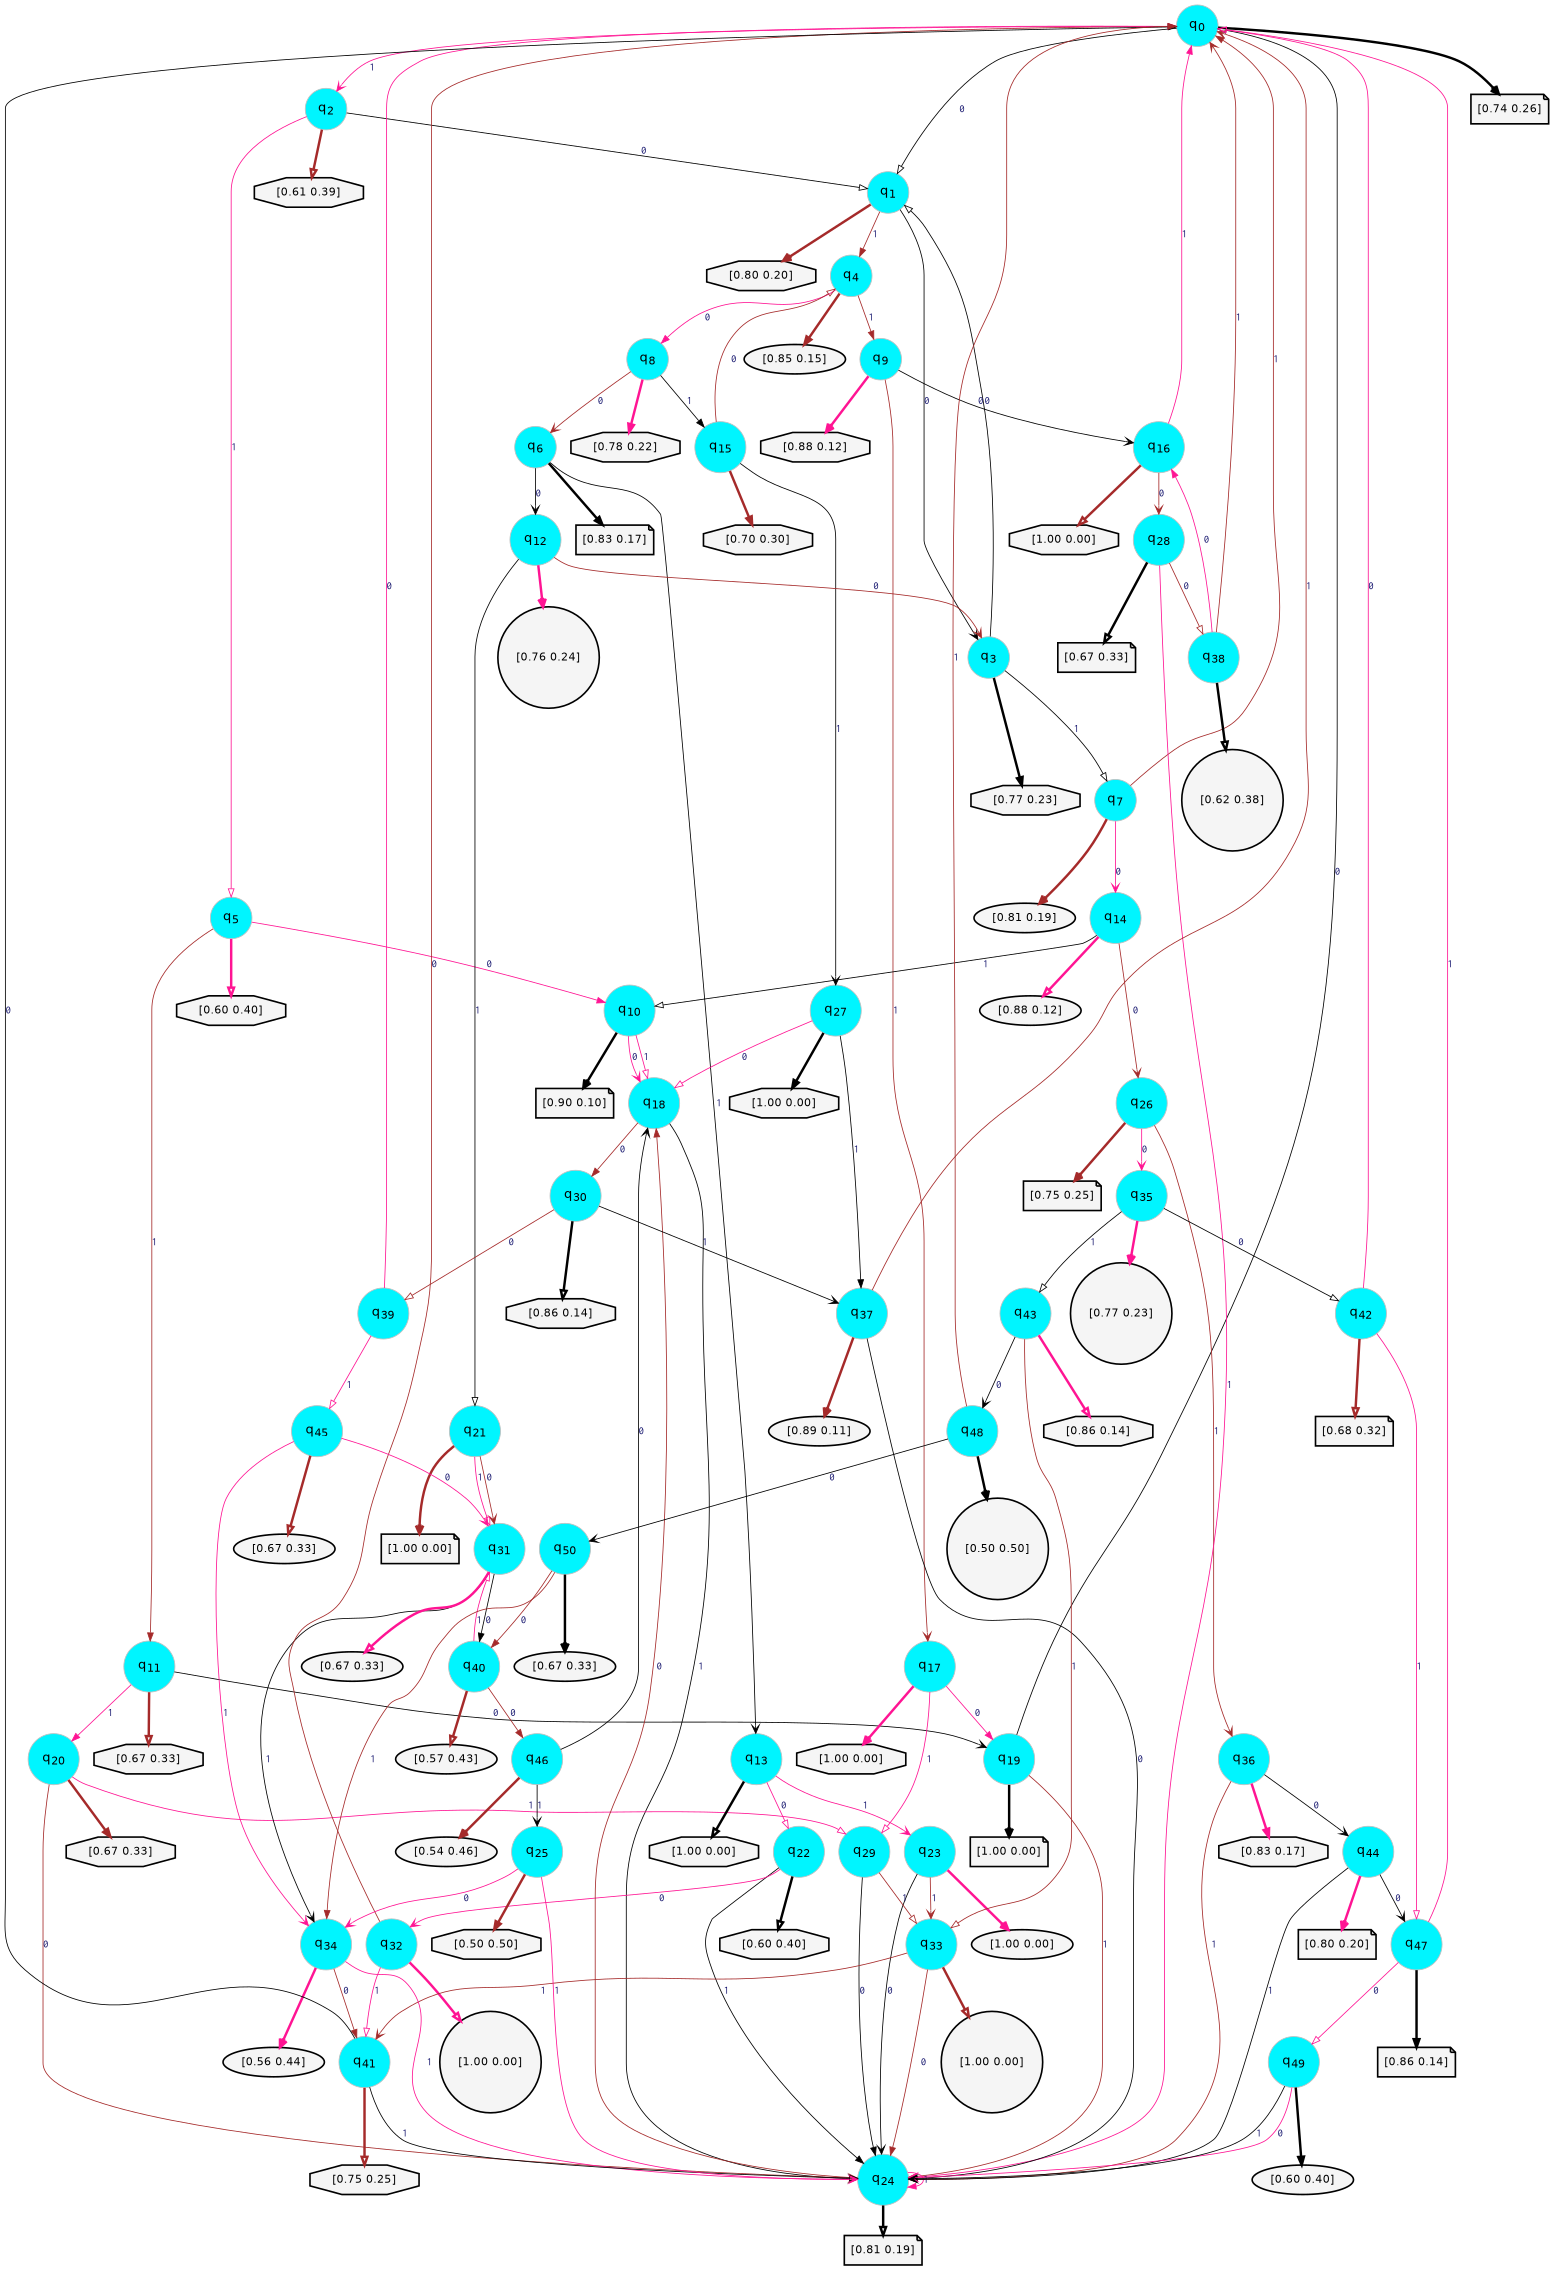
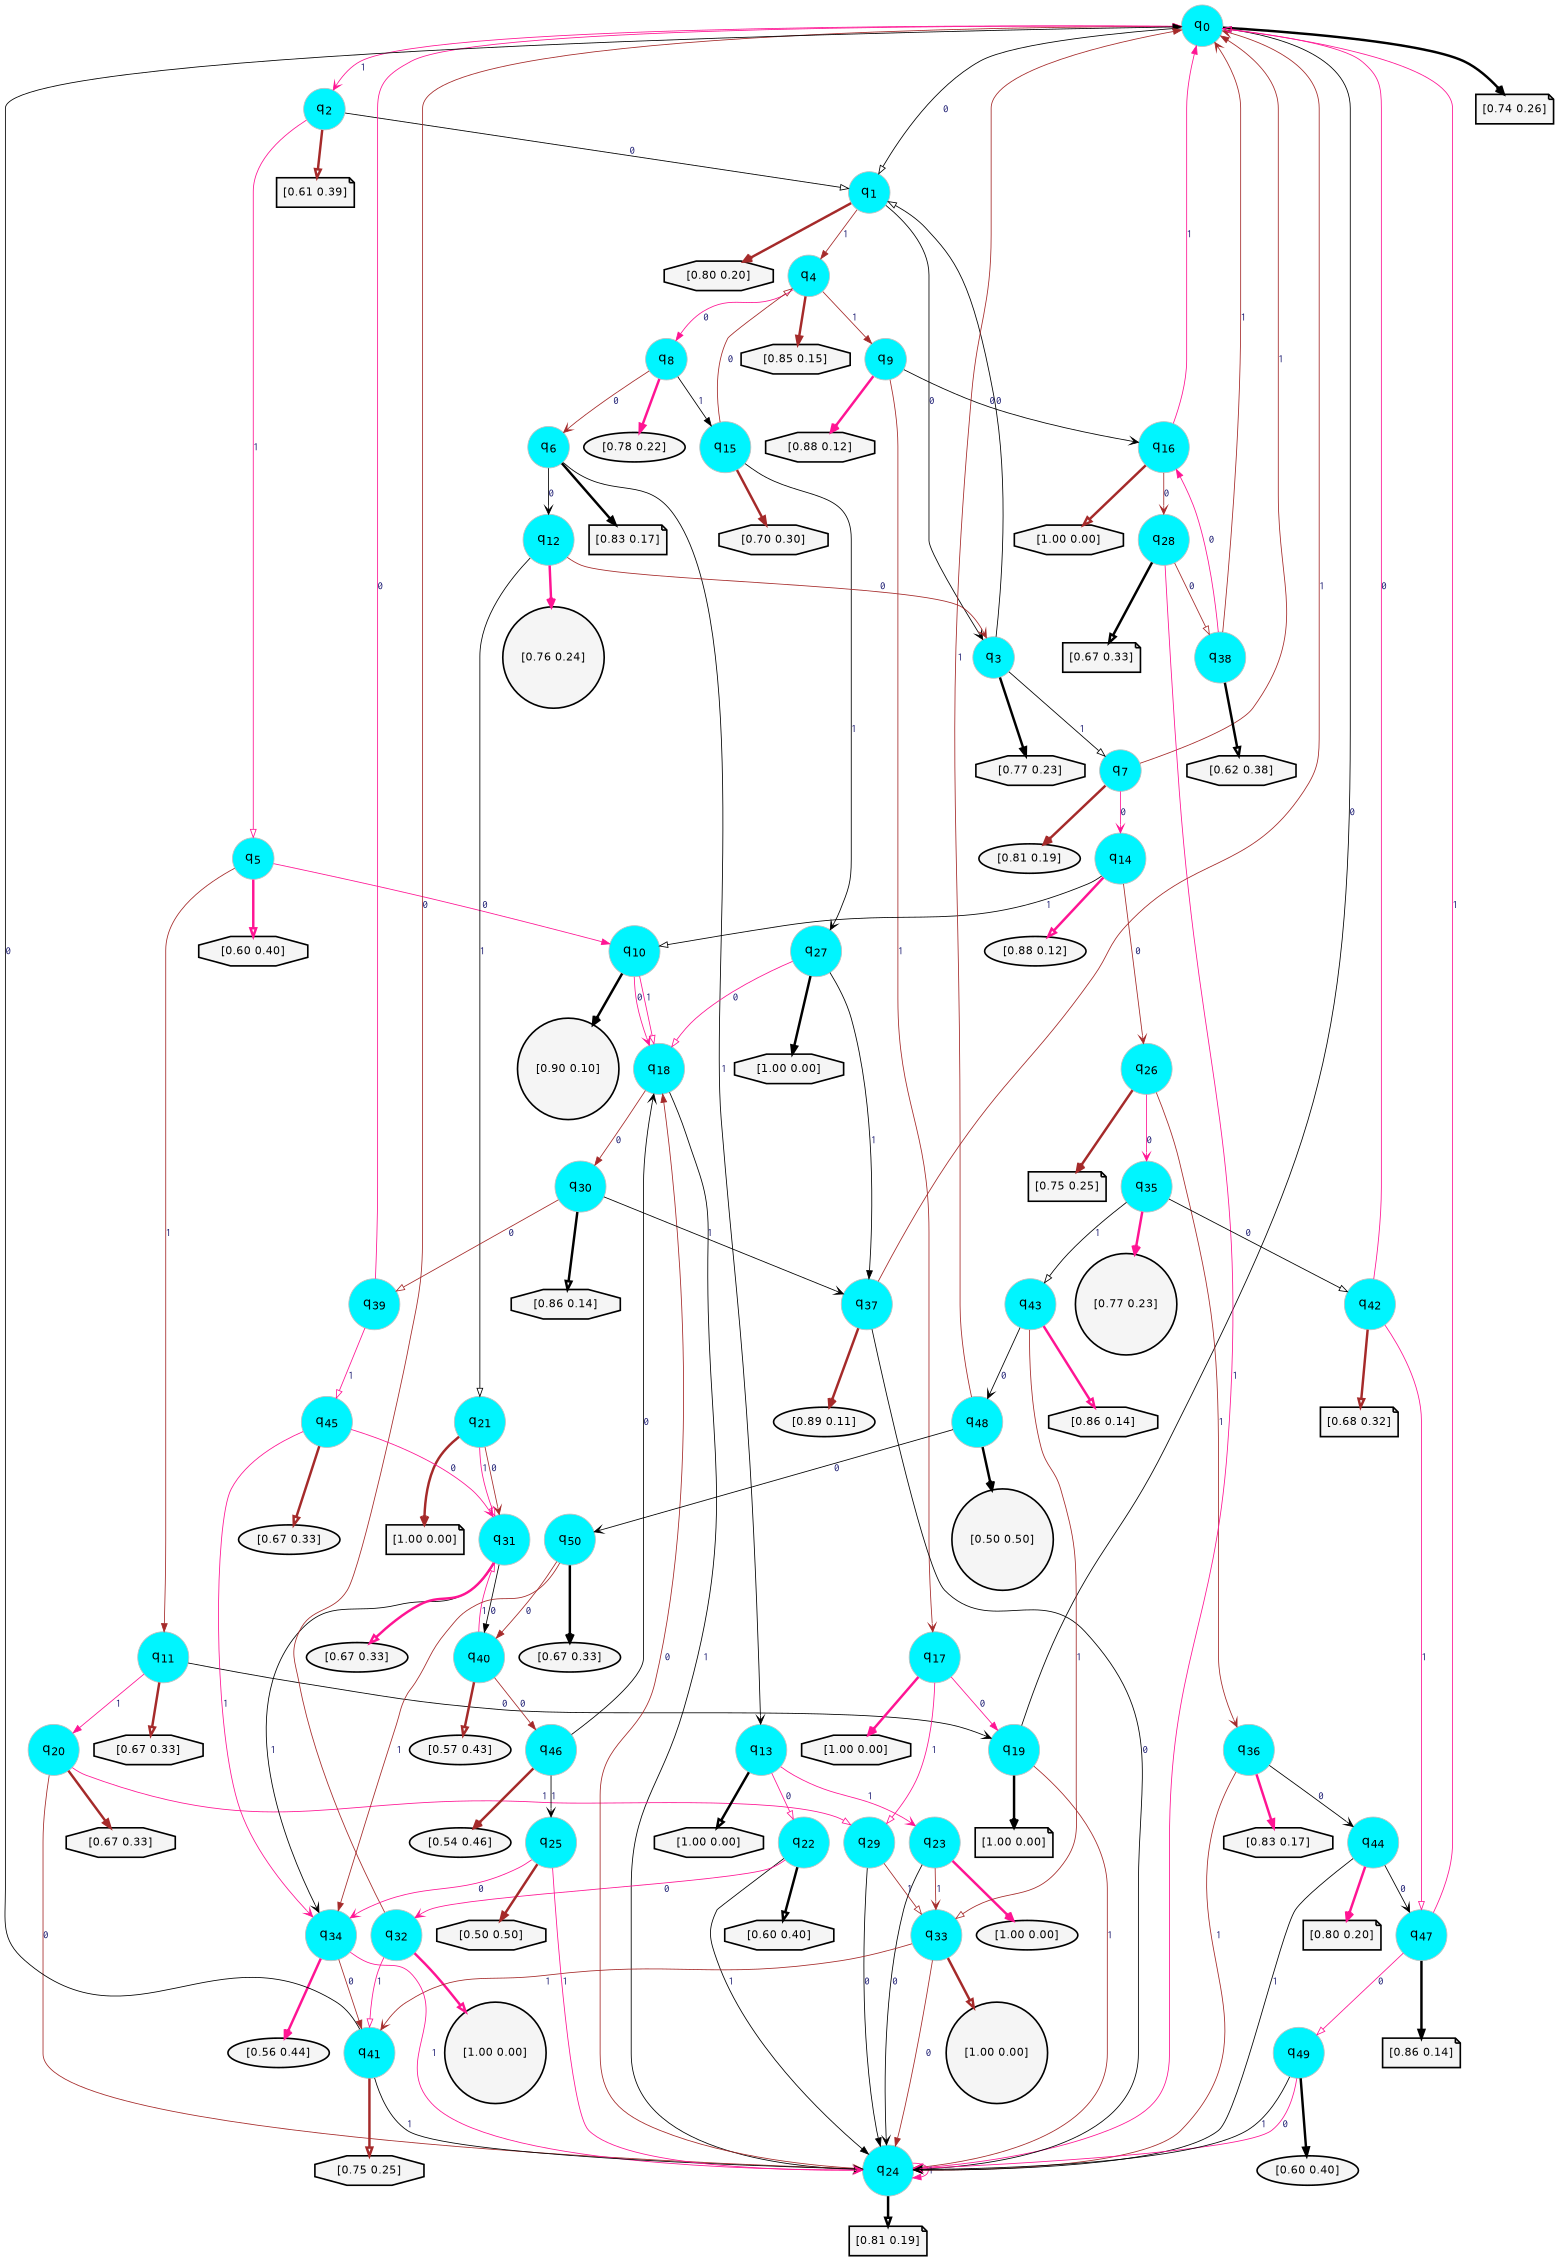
node "[0.61 0.39]": shape octagon -> note
node "[0.85 0.15]": shape ellipse -> octagon
node "[0.78 0.22]": shape octagon -> ellipse
node "[0.62 0.38]": shape circle -> octagon
node "[0.90 0.10]": shape note -> circle
